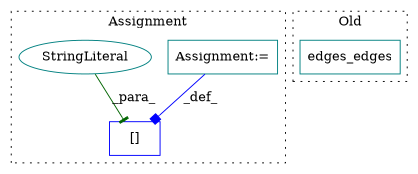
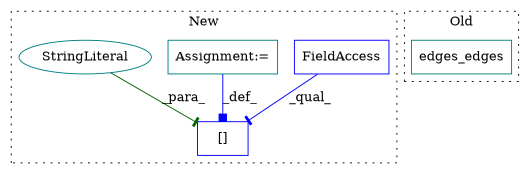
cluster "Assignment": label "Assignment" -> "New"
node "FieldAccess": added
